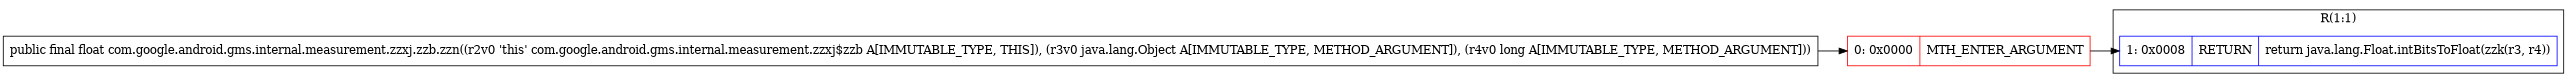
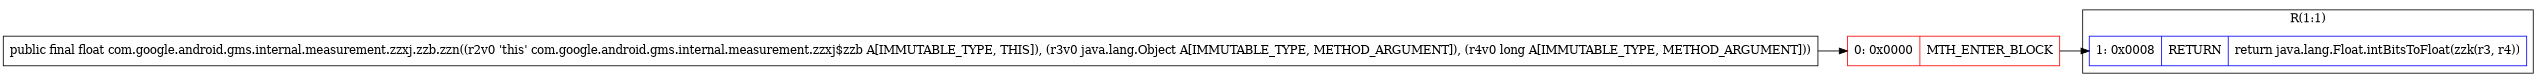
node "0: 0x0000": text "MTH_ENTER_ARGUMENT" -> "MTH_ENTER_BLOCK"
